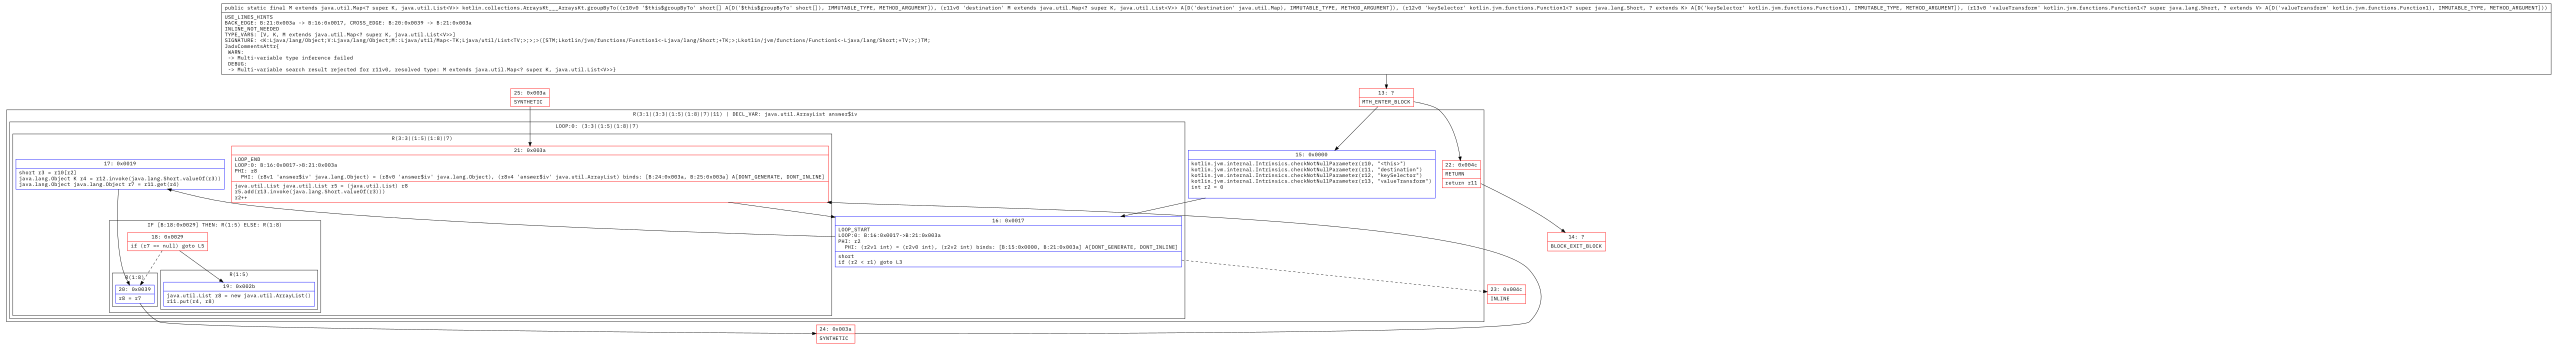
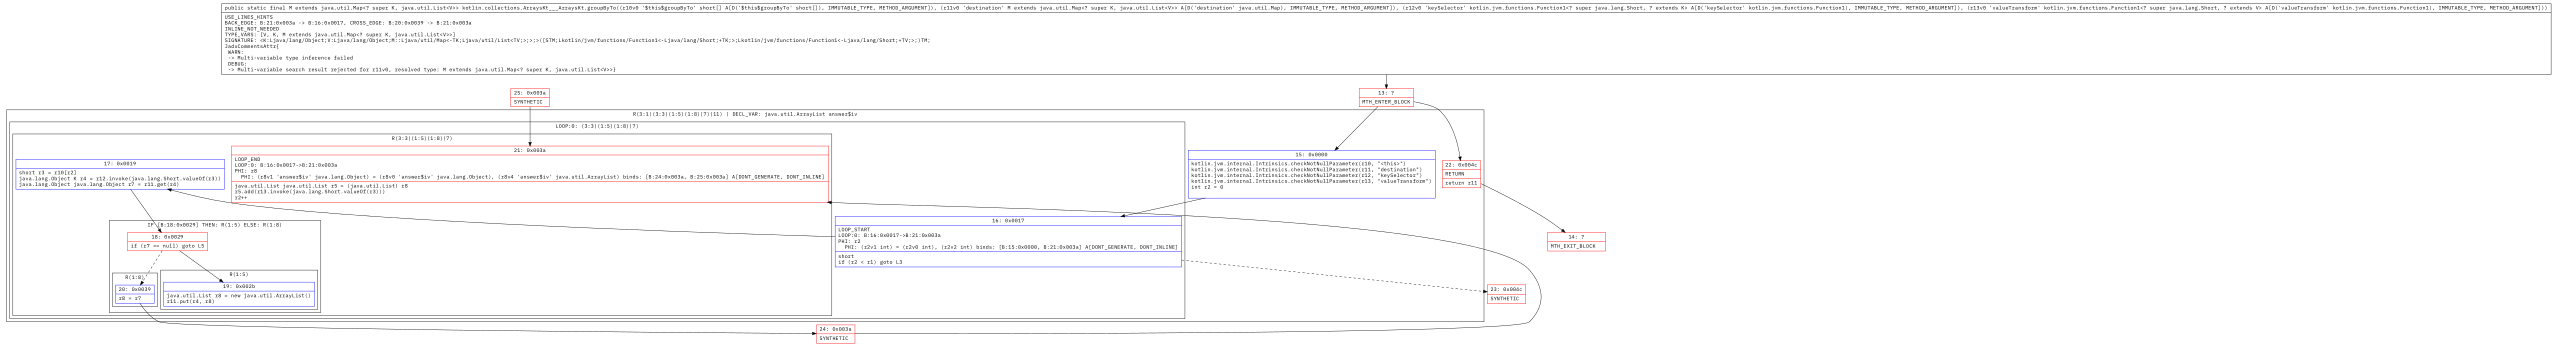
edge "21: 0x003a" -> "16: 0x0017": removed
edge "17: 0x0019" -> "20: 0x0039": now "17: 0x0019" -> "18: 0x0029"
node "14: ?": text "BLOCK_EXIT_BLOCK" -> "MTH_EXIT_BLOCK"
node "23: 0x004c": text "INLINE" -> "SYNTHETIC"
